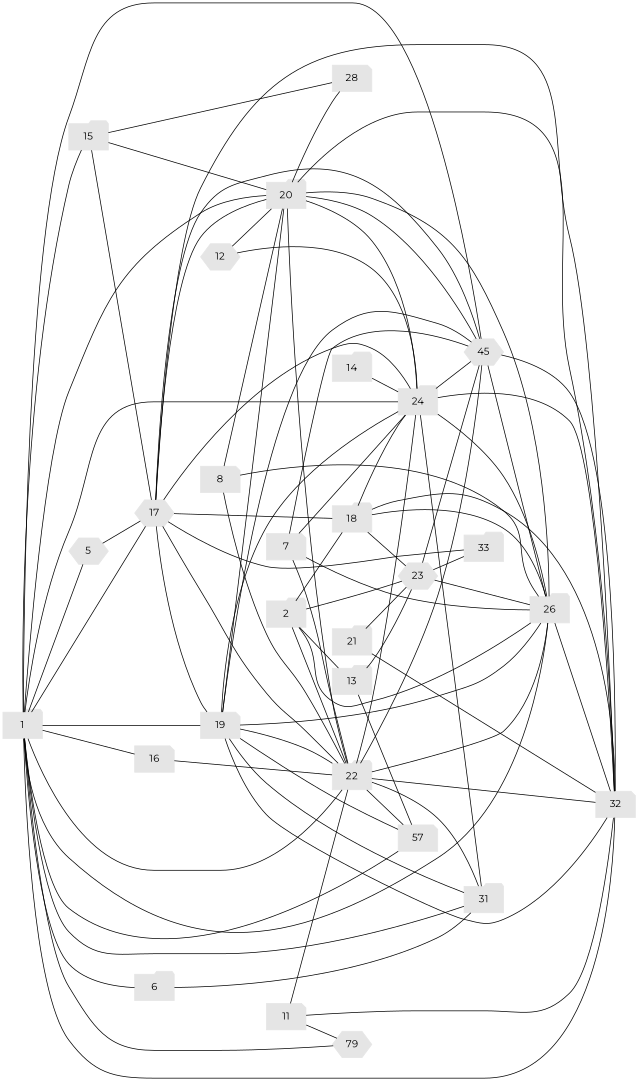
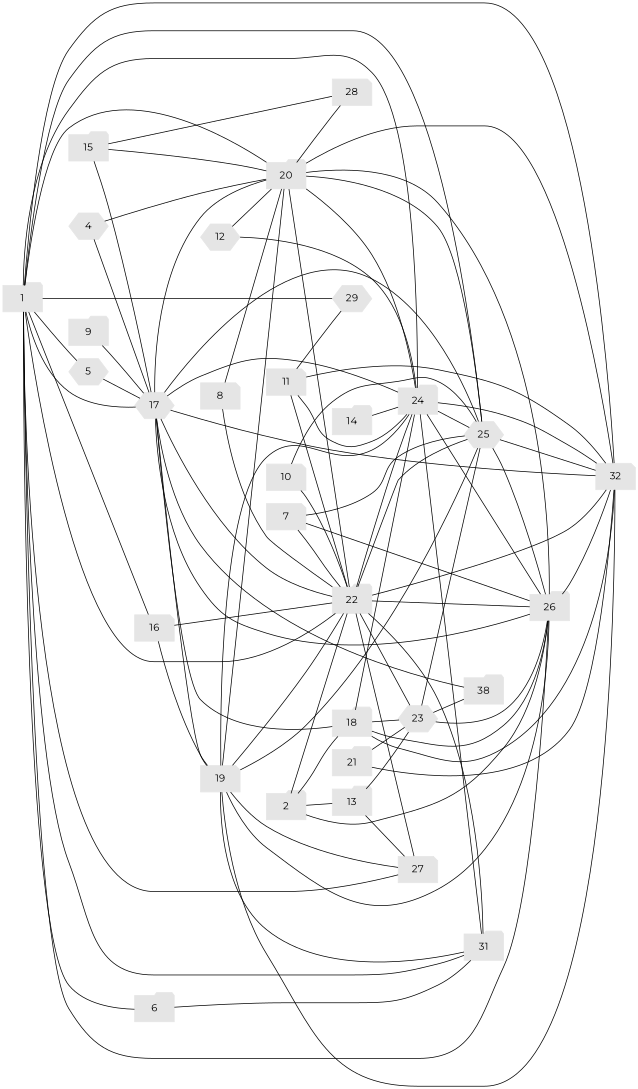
node "4": added
node "9": added
node "45": label "45" -> "25"
edge "15" -- "1": removed
edge "24" -- "7": now "24" -- "11"
edge "8" -- "26": now "17" -- "26"
node "10": added
node "33": label "33" -> "38"
edge "23" -- "2": now "23" -- "22"
edge "1" -- "19": now "16" -- "19"
node "57": label "57" -> "27"
node "79": label "79" -> "29"
